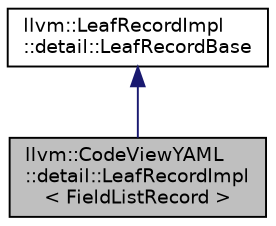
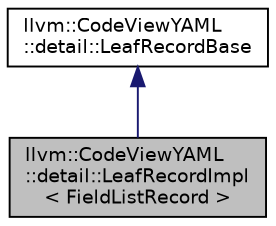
node "llvm::LeafRecordImpl ::detail::LeafRecordBase": label "llvm::LeafRecordImpl ::detail::LeafRecordBase" -> "llvm::CodeViewYAML ::detail::LeafRecordBase"
